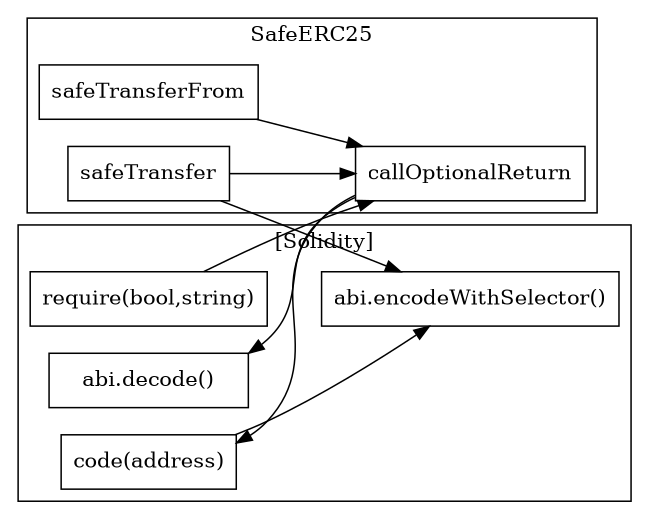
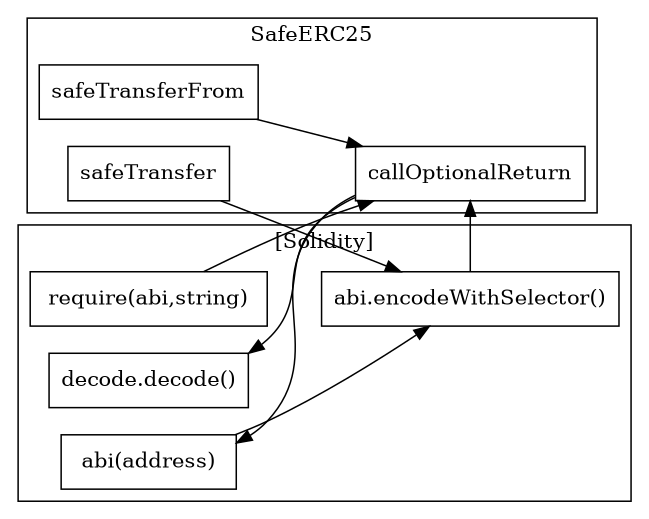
edge "safeTransfer" -> "callOptionalReturn": now "abi.encodeWithSelector()" -> "callOptionalReturn"
node "require(bool,string)": label "require(bool,string)" -> "require(abi,string)"
node "abi.decode()": label "abi.decode()" -> "decode.decode()"
node "code(address)": label "code(address)" -> "abi(address)"
